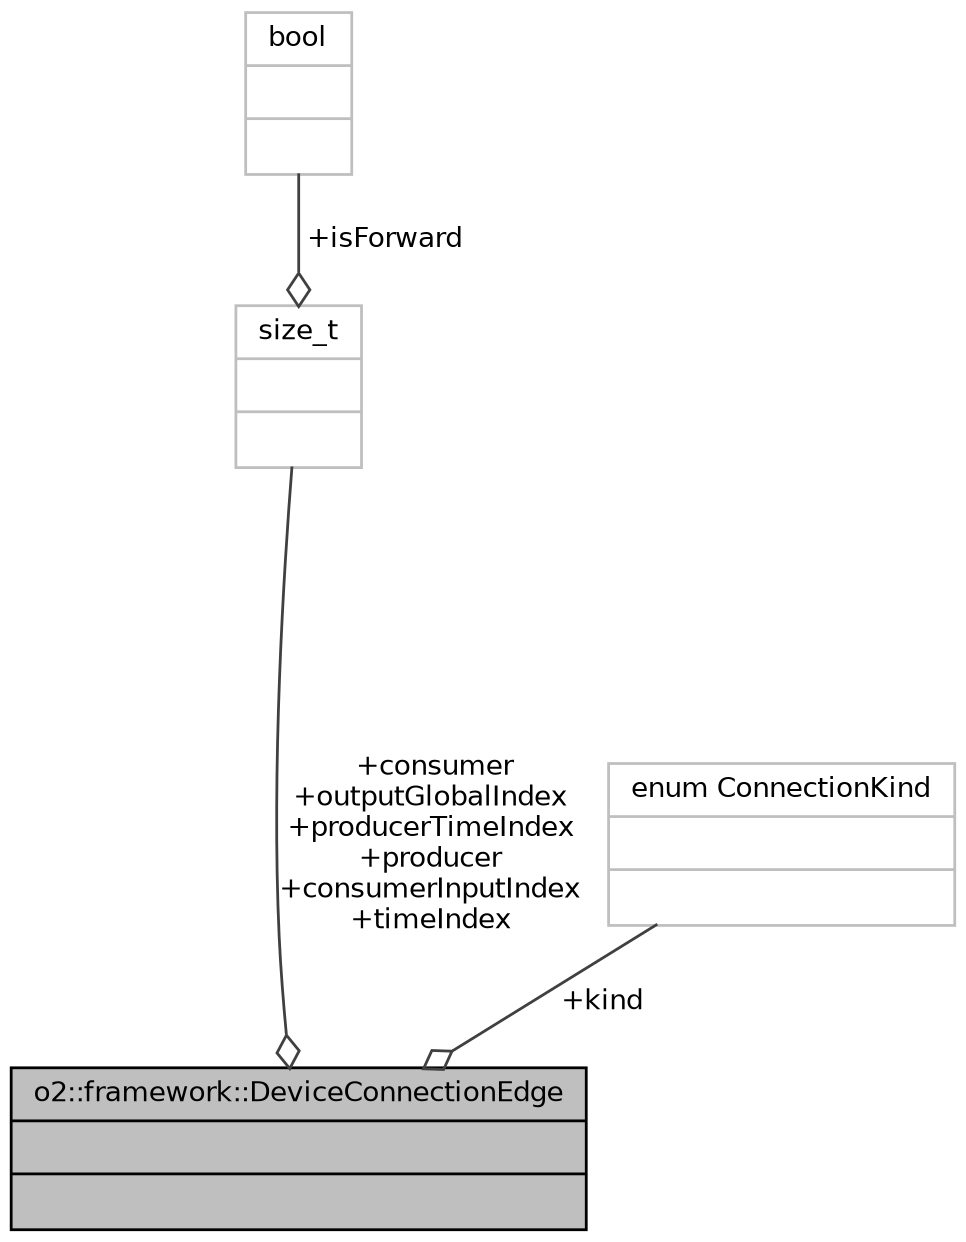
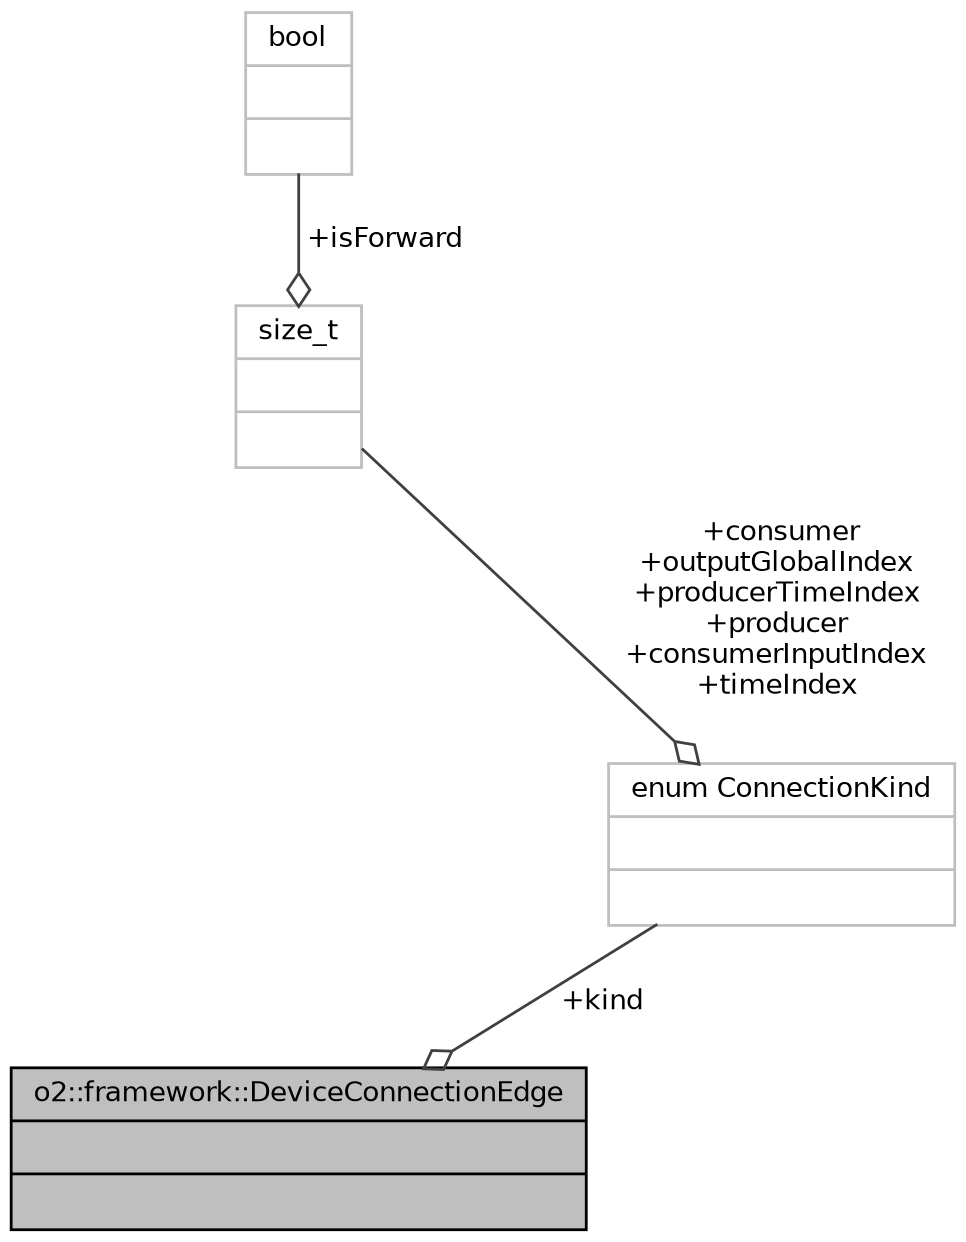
edge "size_t" -> "o2::framework::DeviceConnectionEdge": now "size_t" -> "enum ConnectionKind"
